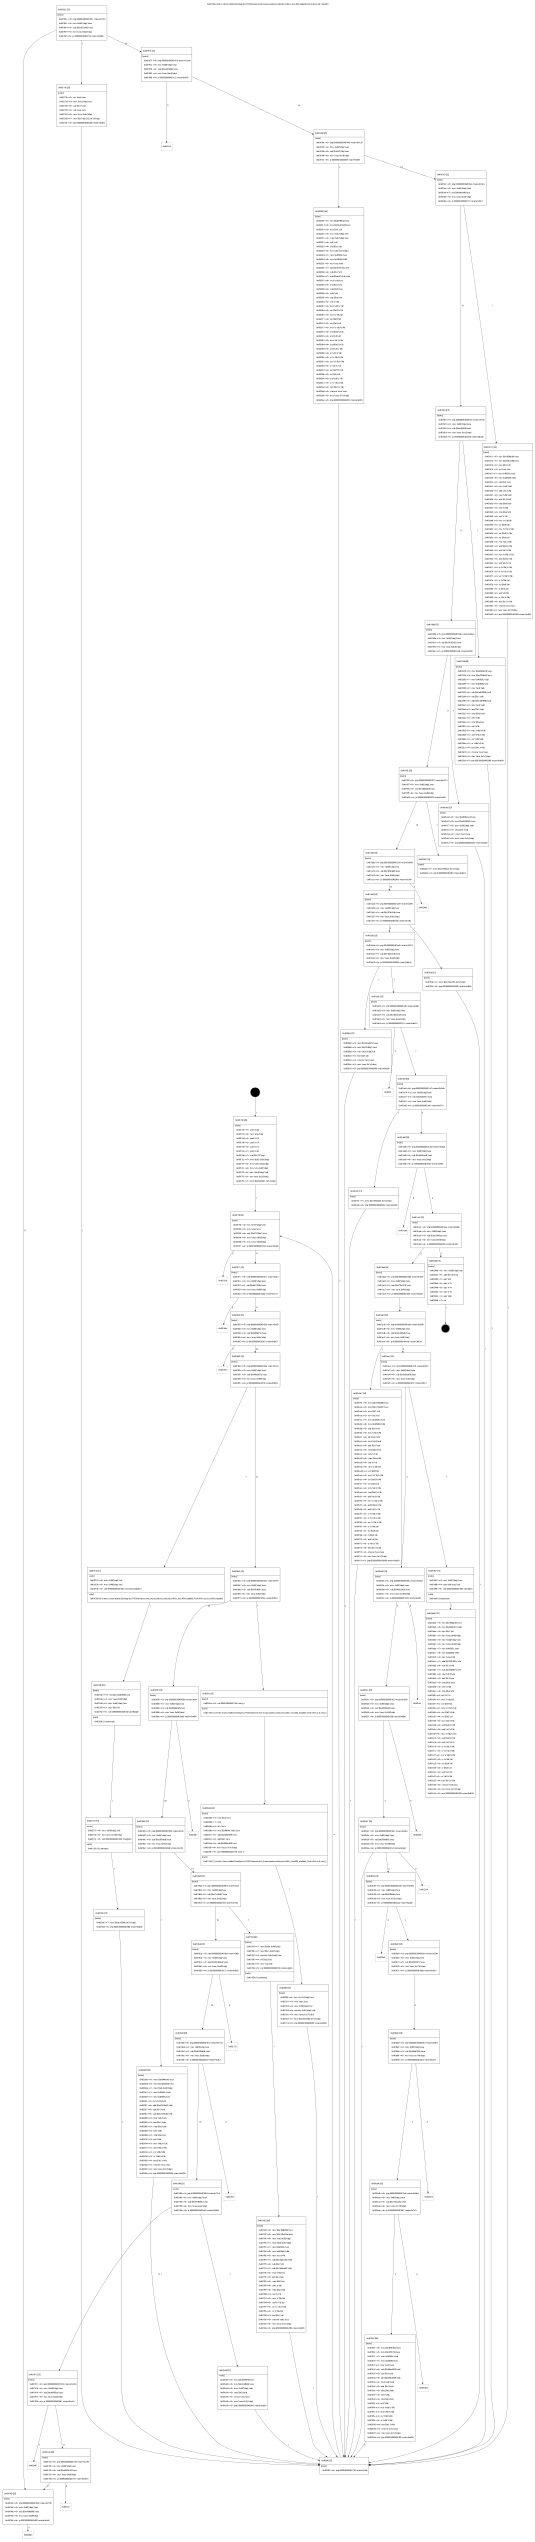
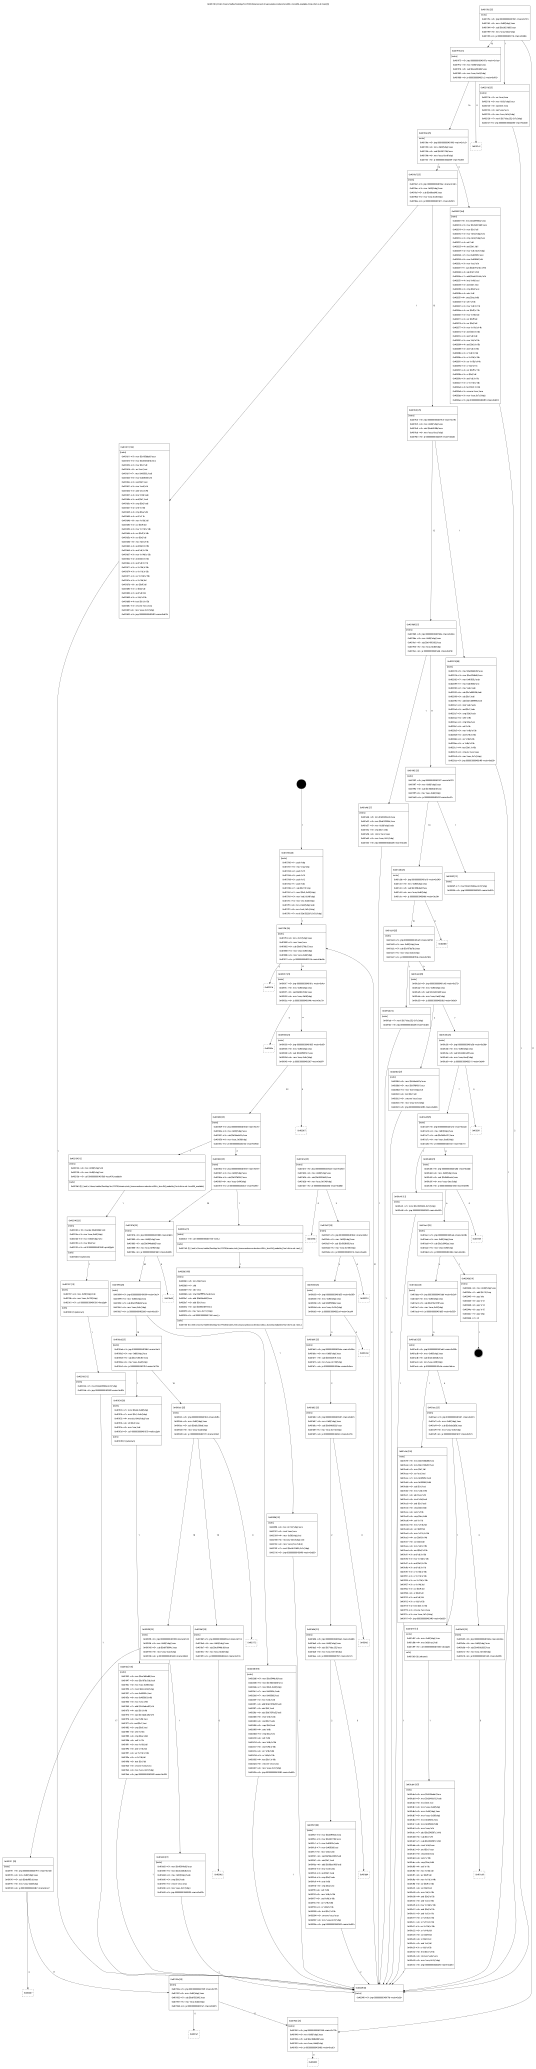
edge "0x401b05 [25]" -> "0x401b1e [25]": removed, label "3"
edge "0x4018df [25]" -> "0x4018f8 [25]": now "0x4018c6 [25]" -> "0x4018f8 [25]"
edge "0x401b37 [25]" -> "0x4024f0 [5]": now "0x401da4 [157]" -> "0x4024f0 [5]"
